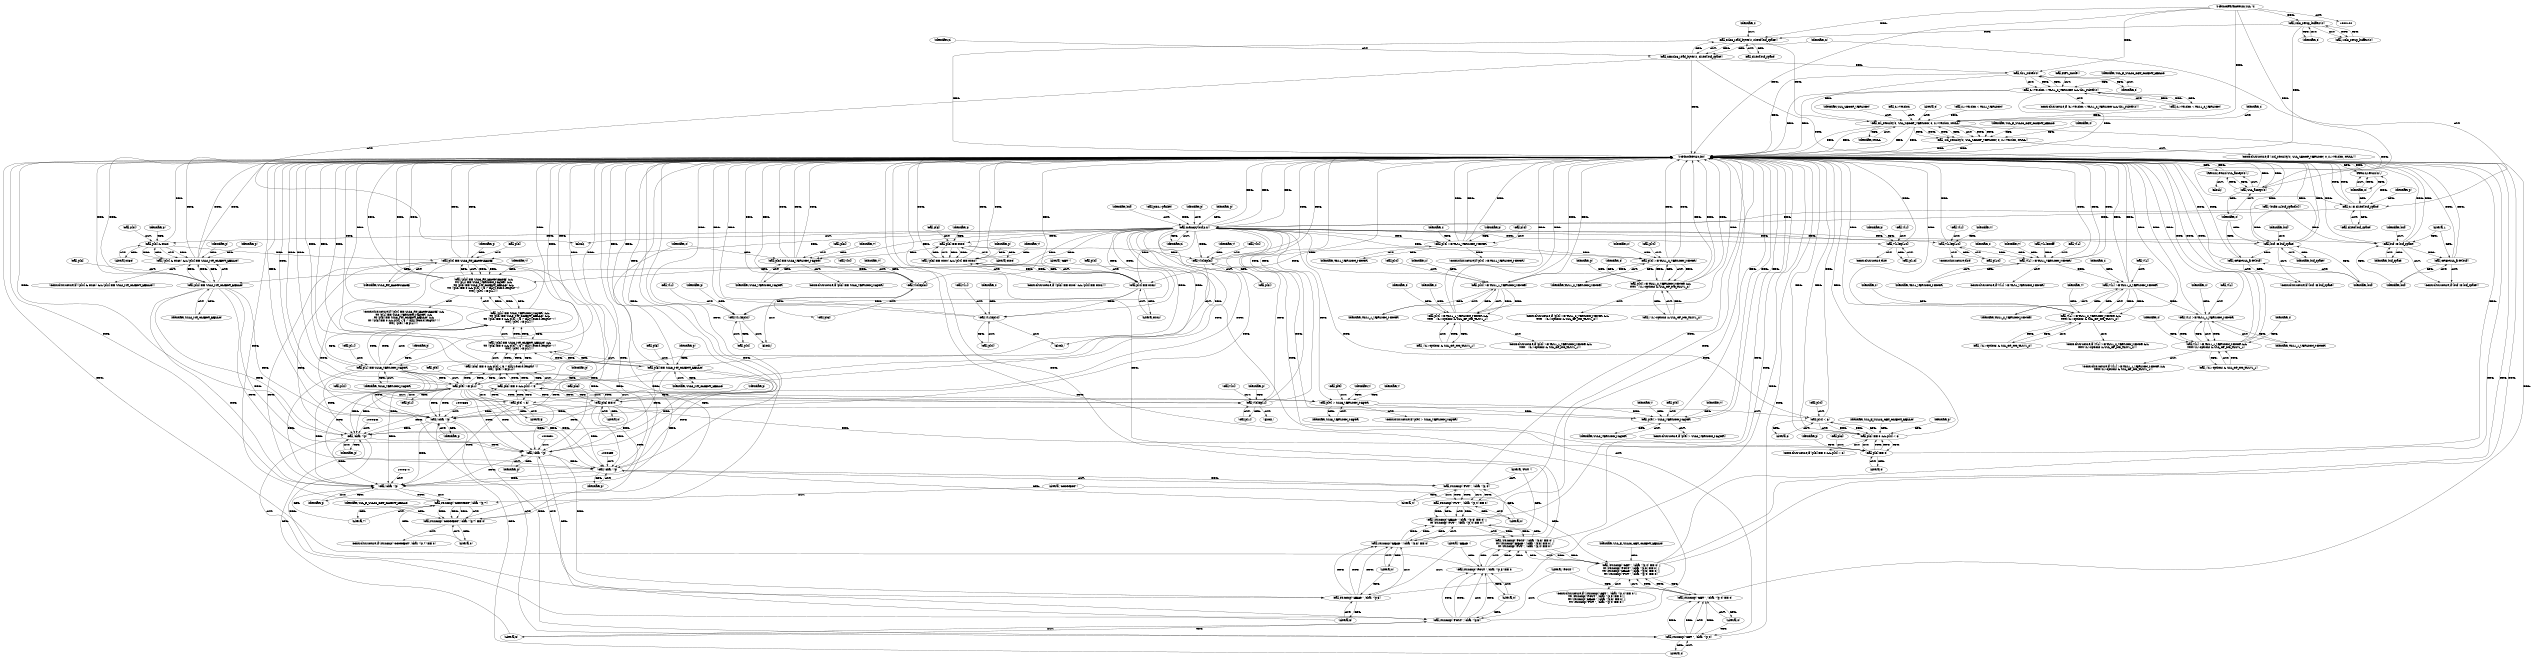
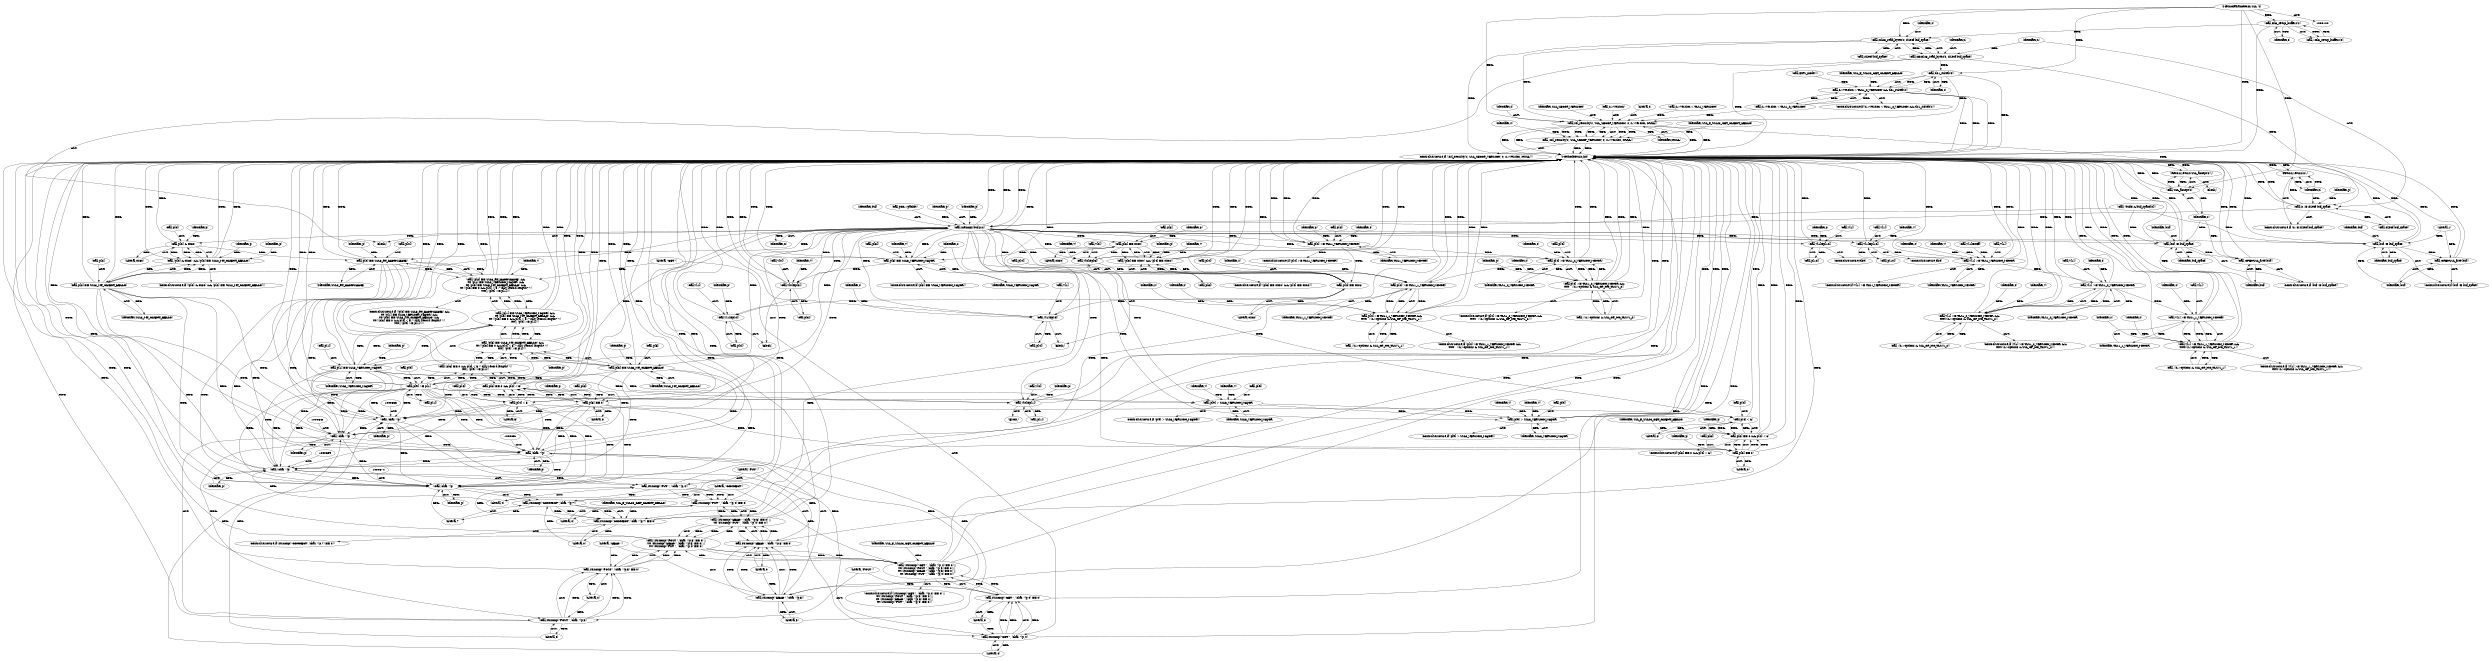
edge "(Call,FIPS_mode())" -> "(Call,s->version < TLS1_2_VERSION && tls1_suiteb(s))": label "AST: " -> "CFG: "
node "(ControlStructure,if (n != sizeof buf_space))": added
edge "(Call,p[4] < 5)" -> "(Call,p[4] < 6)": label "AST: " -> "DDG: "
